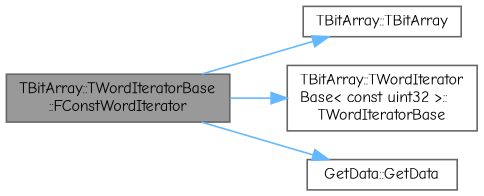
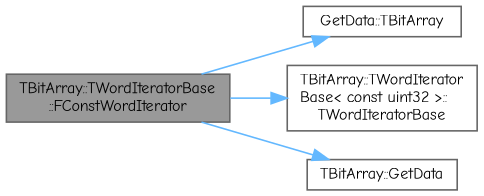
node "TBitArray::TBitArray": label "TBitArray::TBitArray" -> "GetData::TBitArray"
node "GetData::GetData": label "GetData::GetData" -> "TBitArray::GetData"
